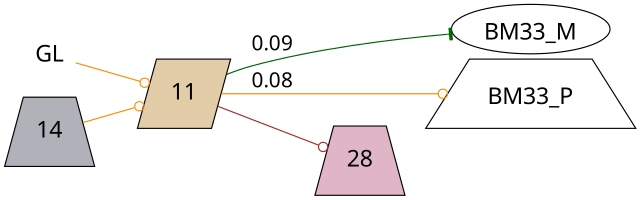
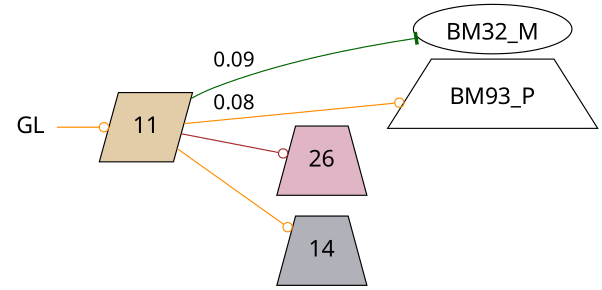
node "BM33_M": label "BM33_M" -> "BM32_M"
node "BM33_P": label "BM33_P" -> "BM93_P"
edge "14" -> "11": reversed
node "28": label "28" -> "26"
